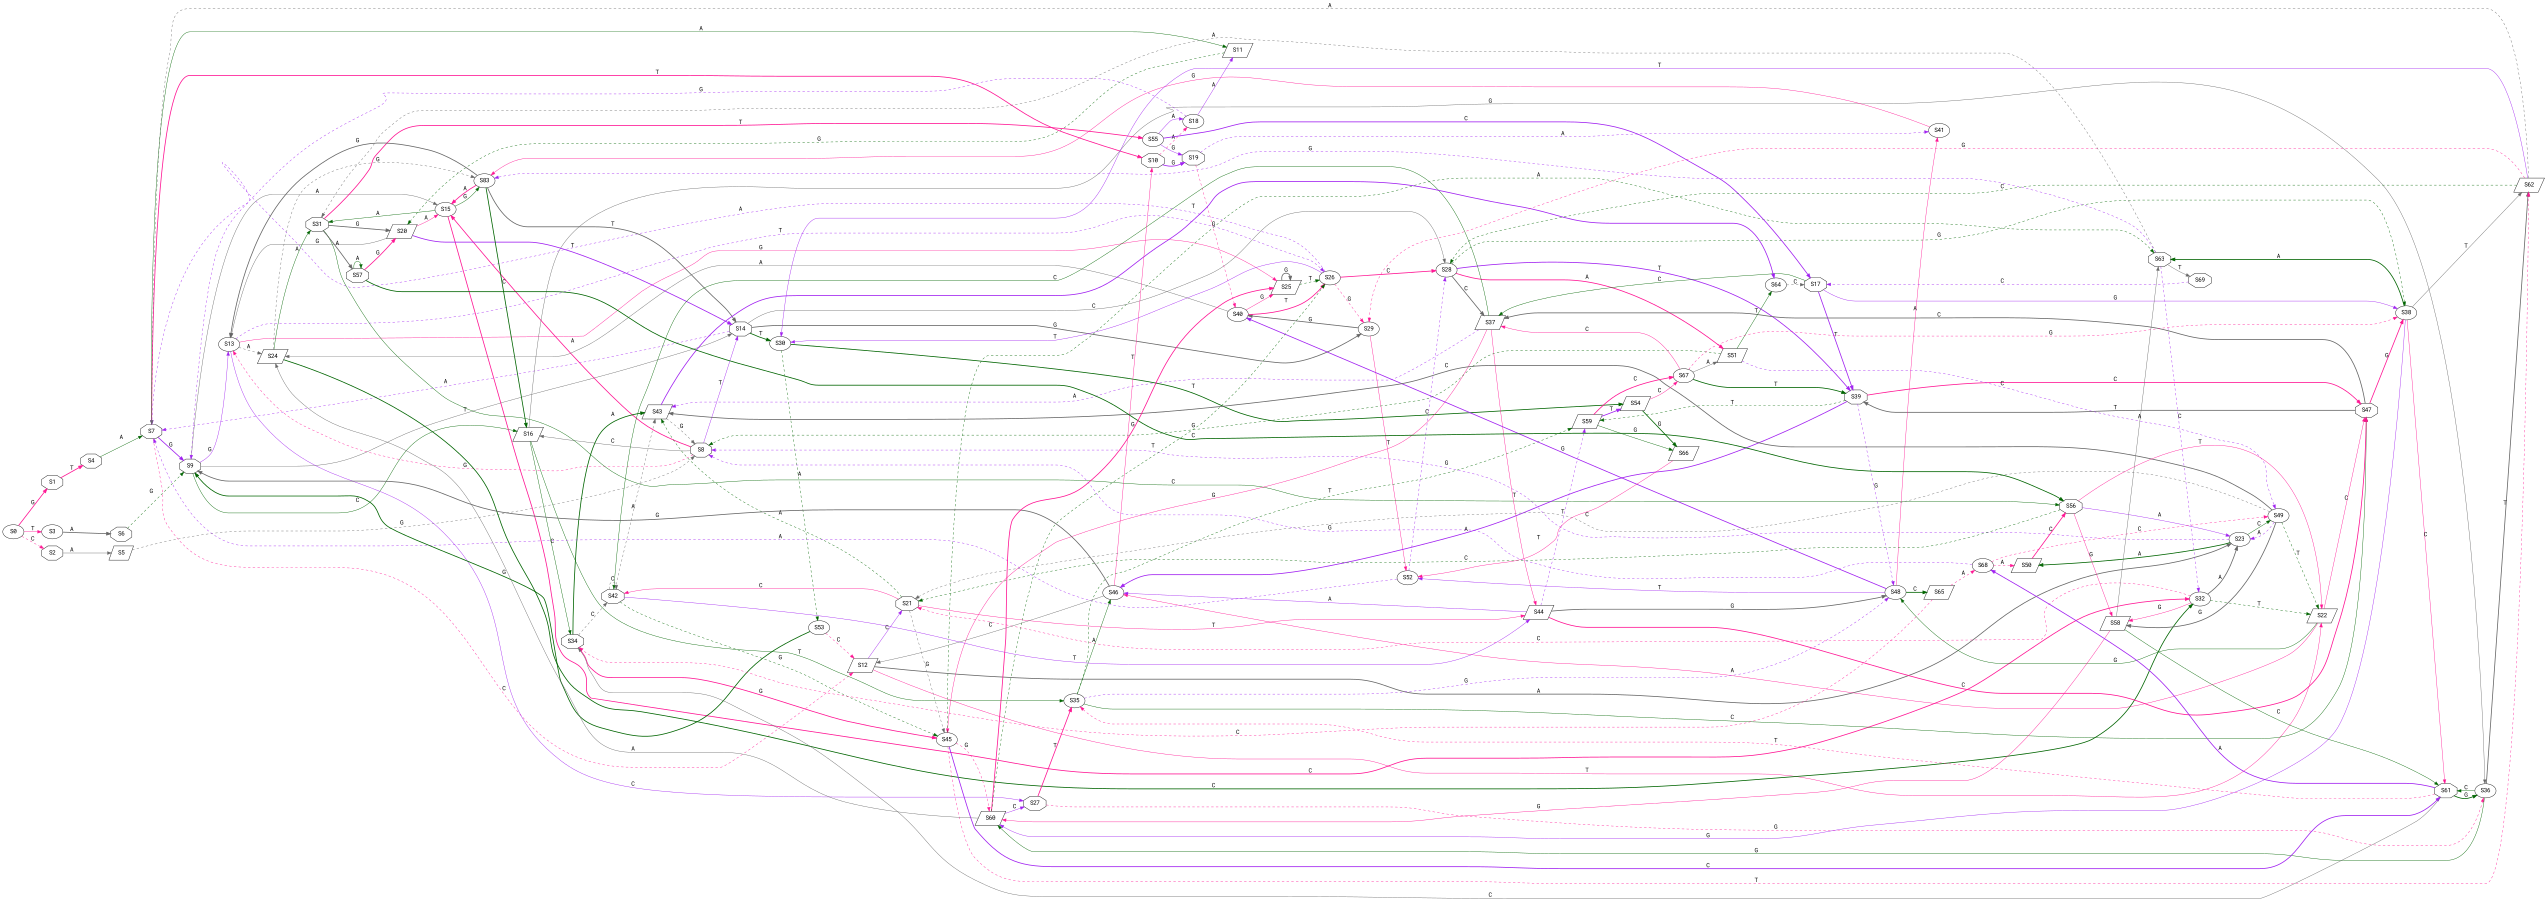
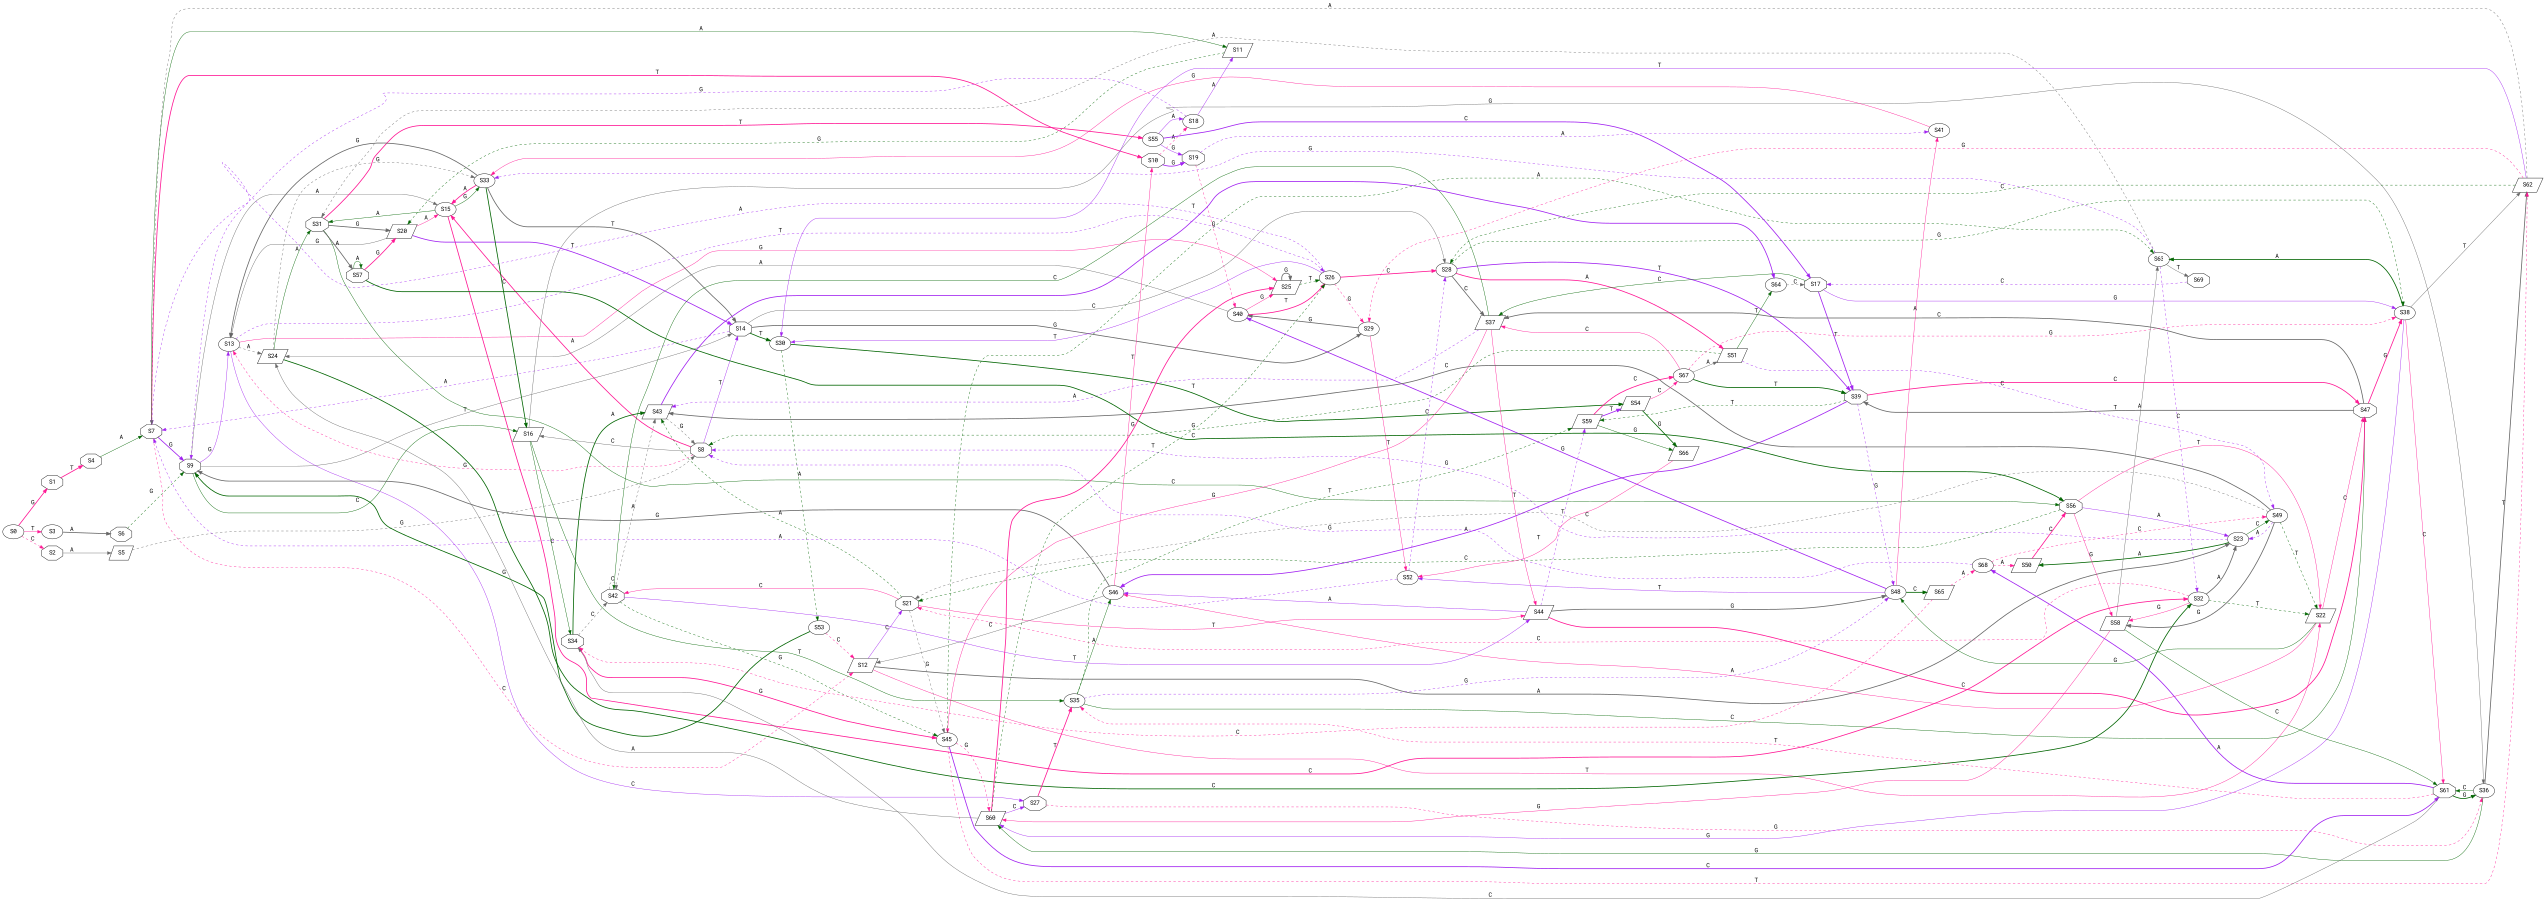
node "S83": label "S83" -> "S33"
node "S63": shape octagon -> ellipse
